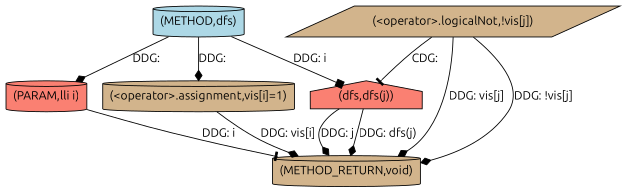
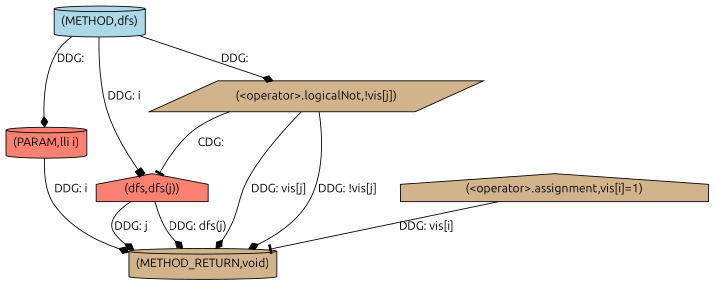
edge "(METHOD,dfs)" -> "(<operator>.assignment,vis[i]=1)": now "(METHOD,dfs)" -> "(<operator>.logicalNot,!vis[j])"
node "(<operator>.assignment,vis[i]=1)": shape cylinder -> house
edge "(PARAM,lli i)" -> "(METHOD_RETURN,void)": arrowhead tee -> diamond
edge "(<operator>.assignment,vis[i]=1)" -> "(METHOD_RETURN,void)": arrowhead diamond -> tee
